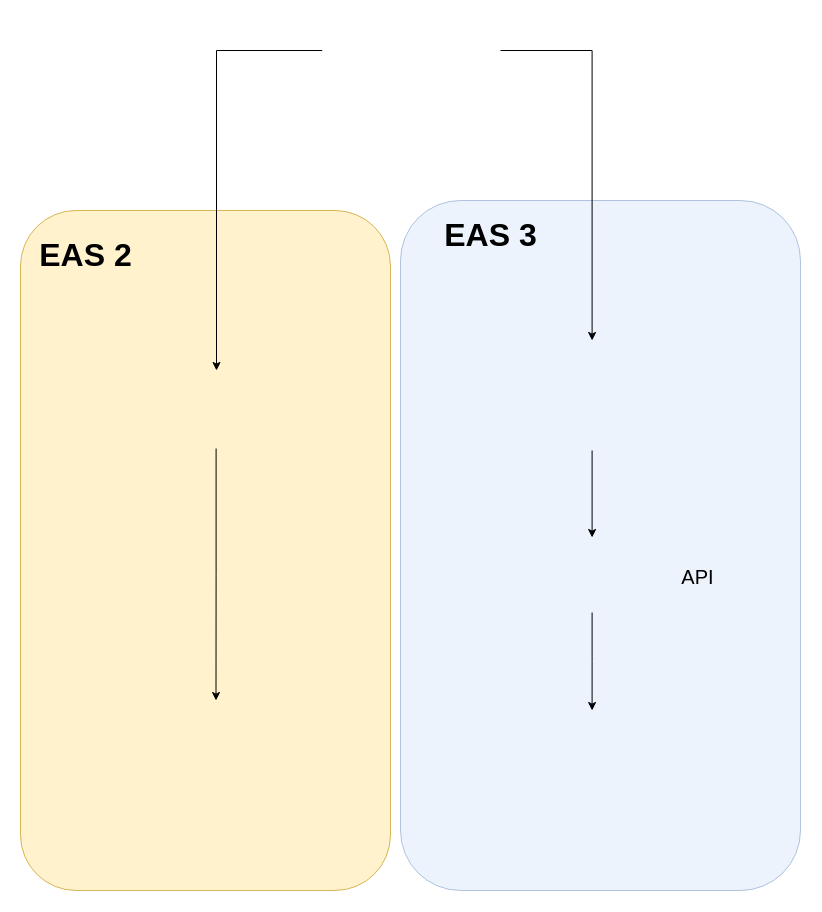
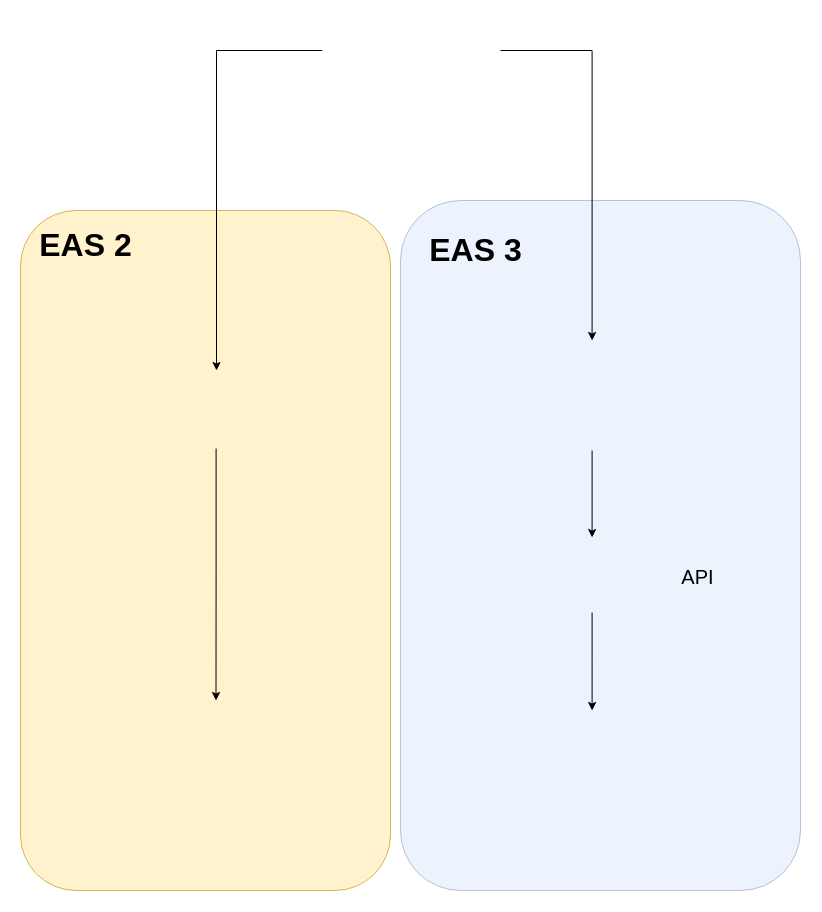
node "EAS 3": moved (491, 236) -> (476, 251)
node "EAS 2": moved (86, 256) -> (86, 246)
